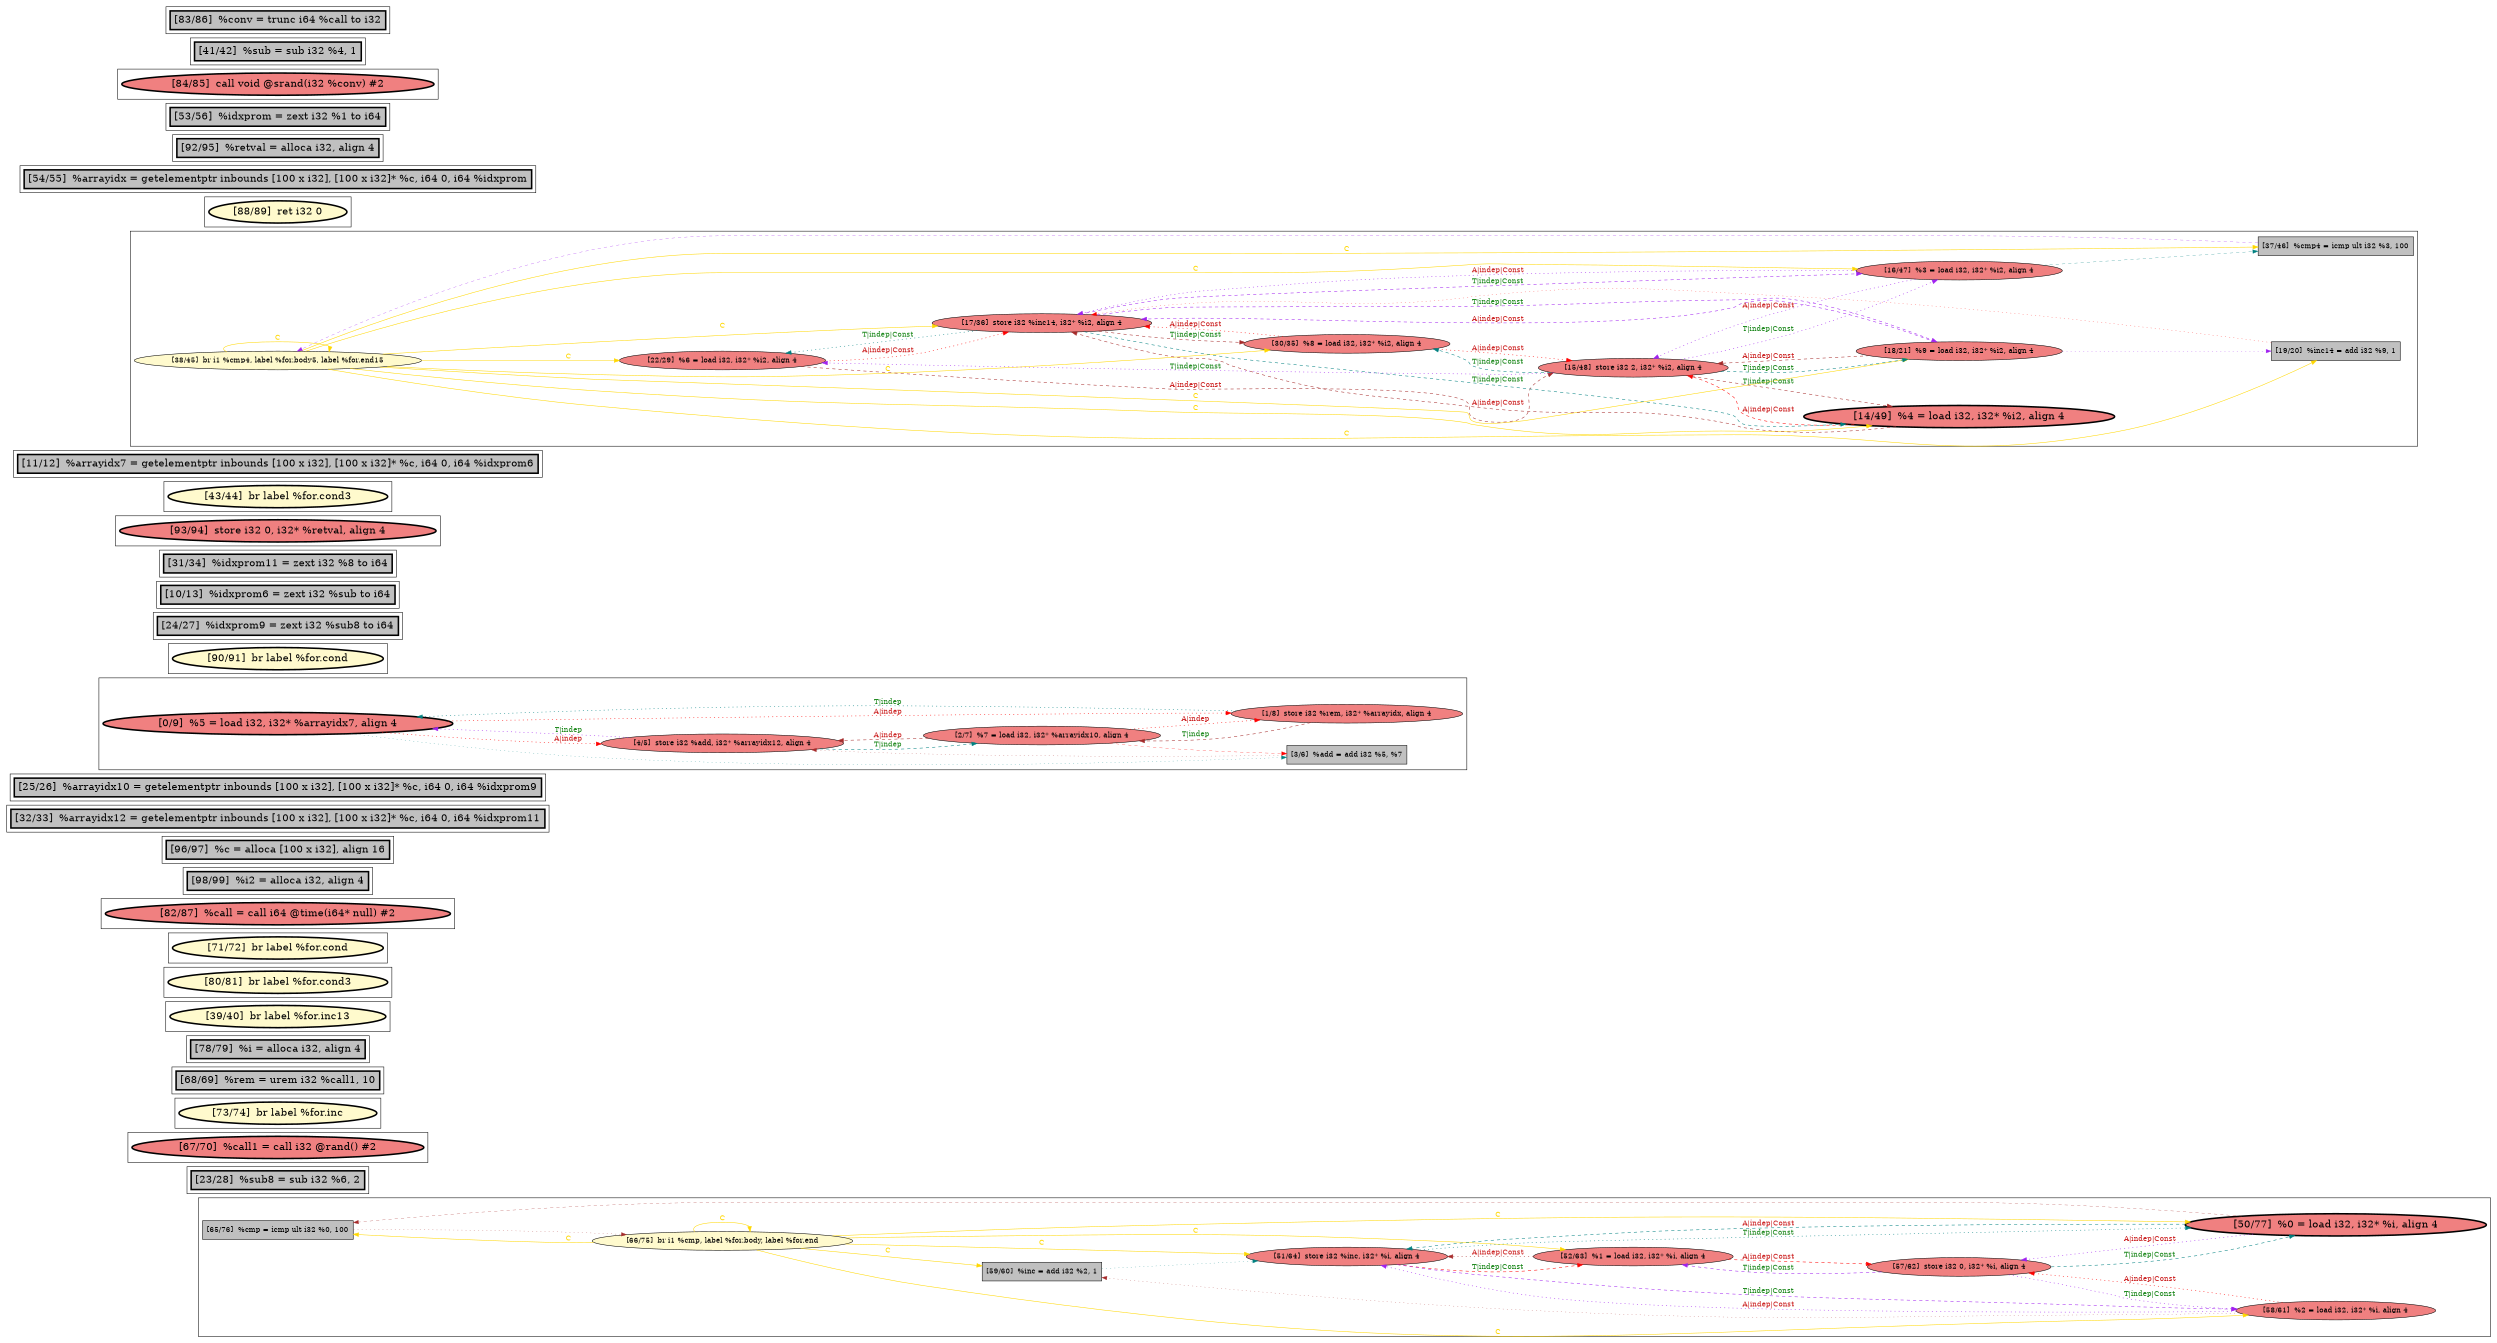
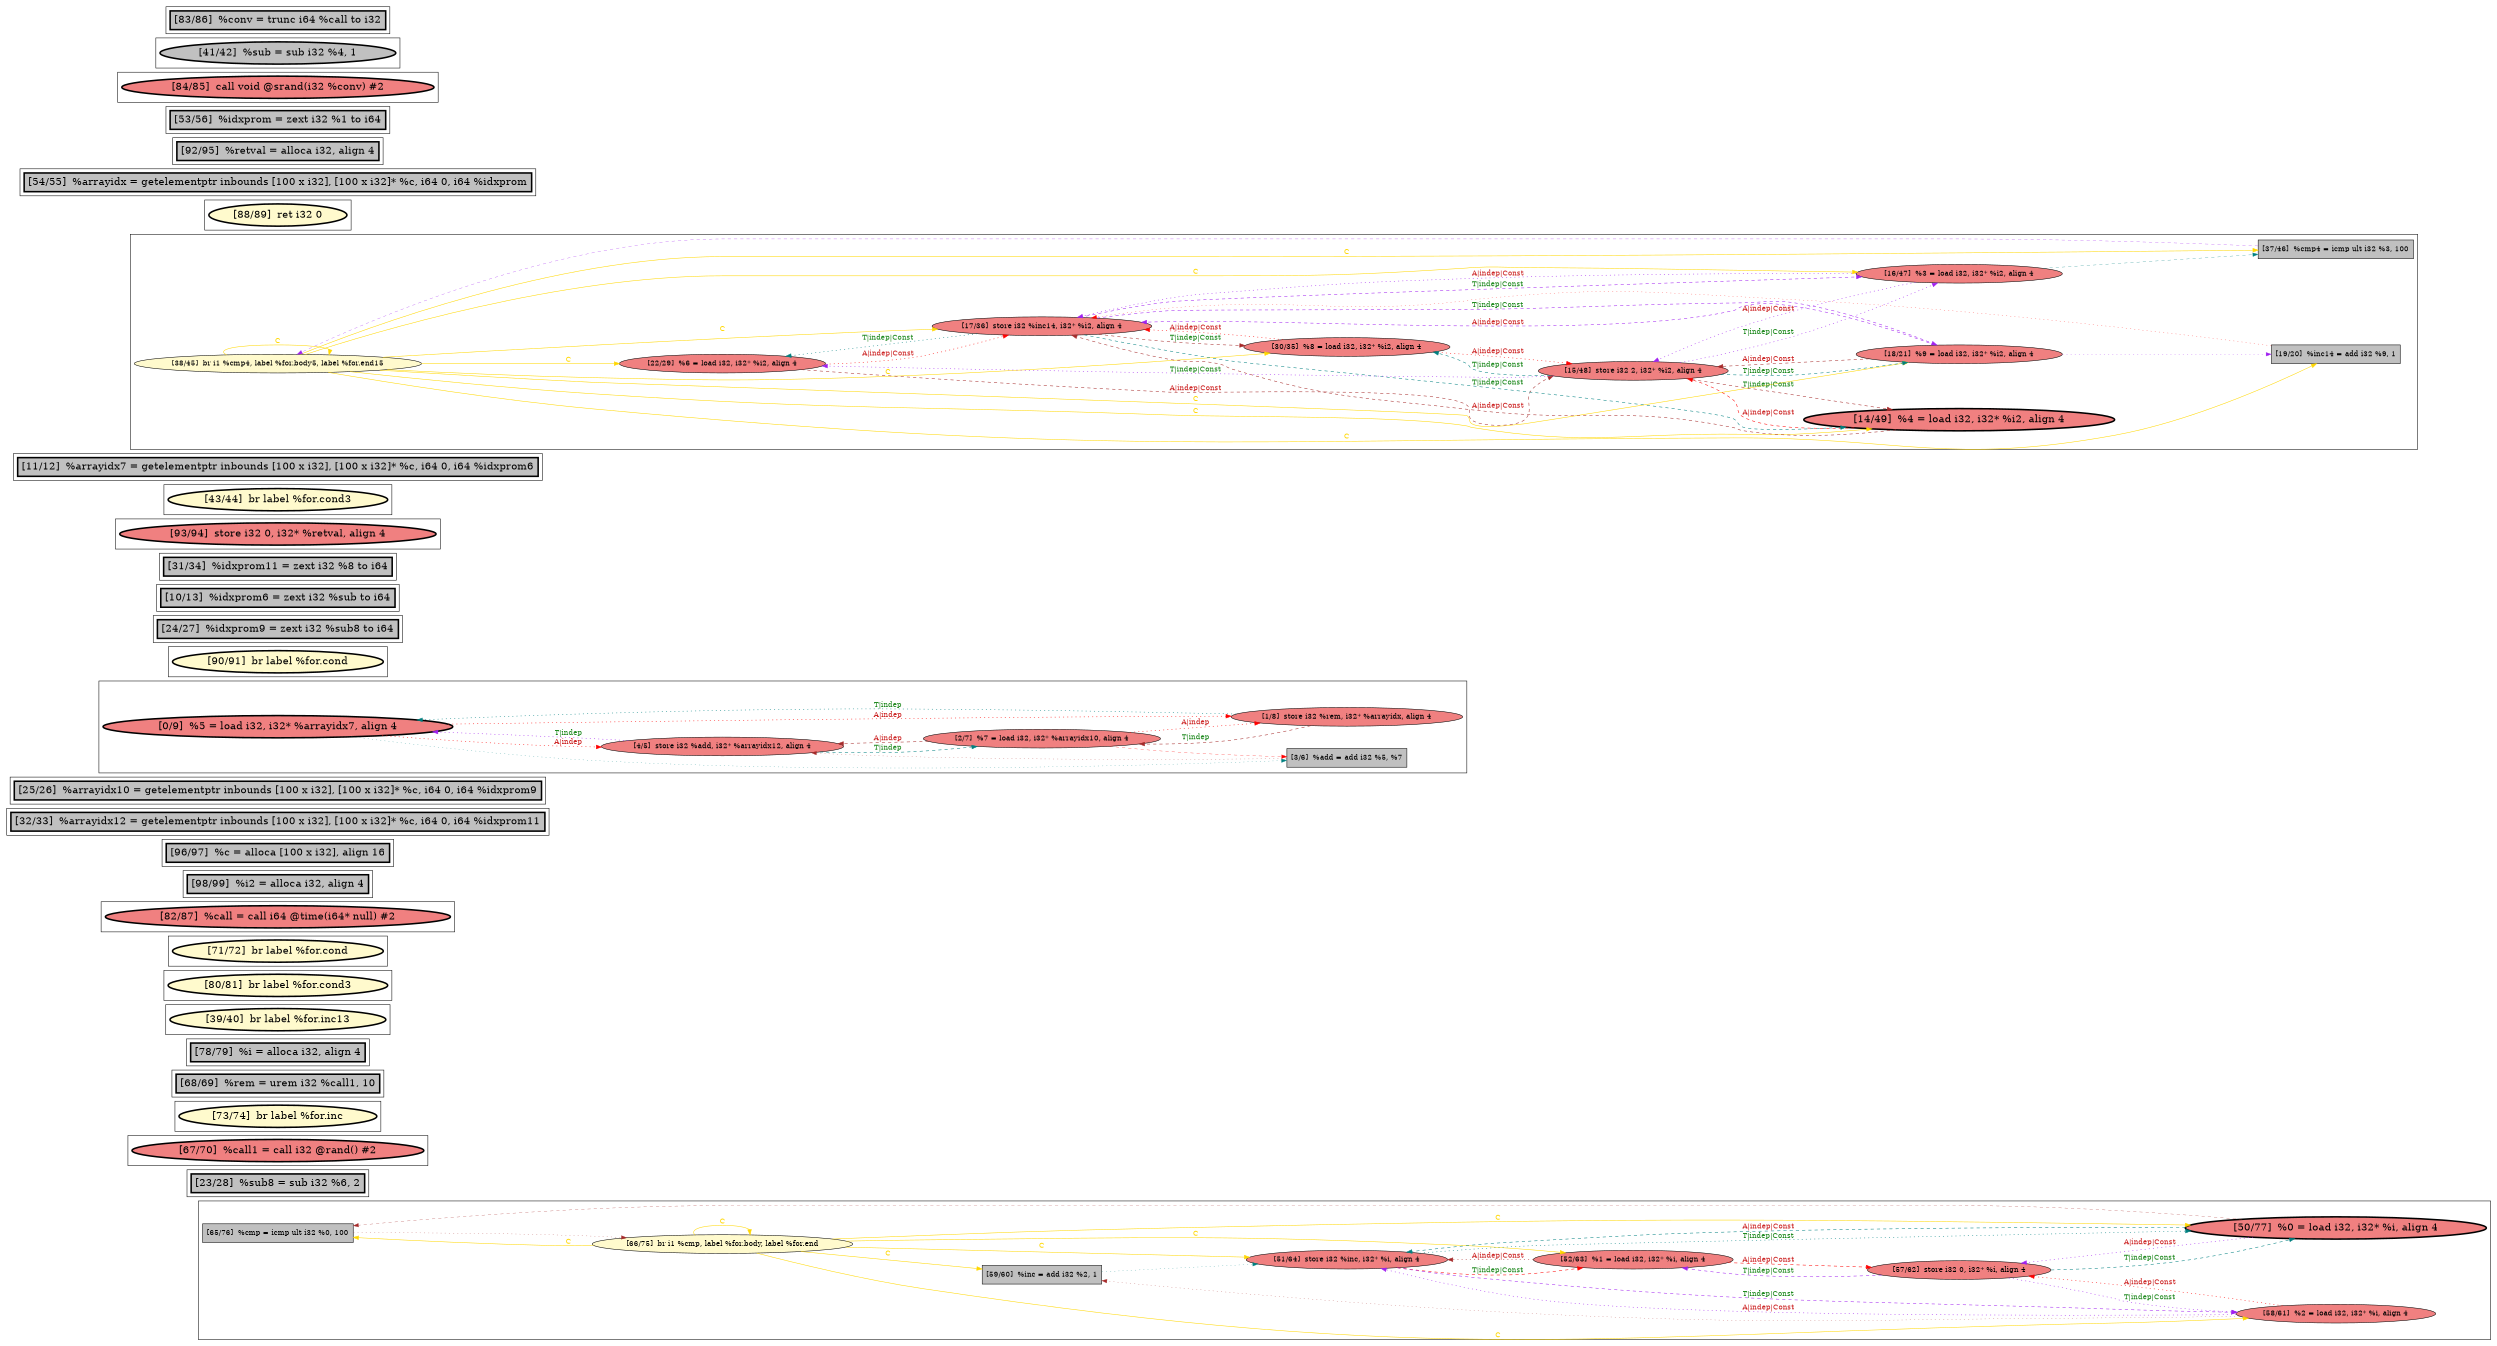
node "[41/42]  %sub = sub i32 %4, 1": shape box -> ellipse
